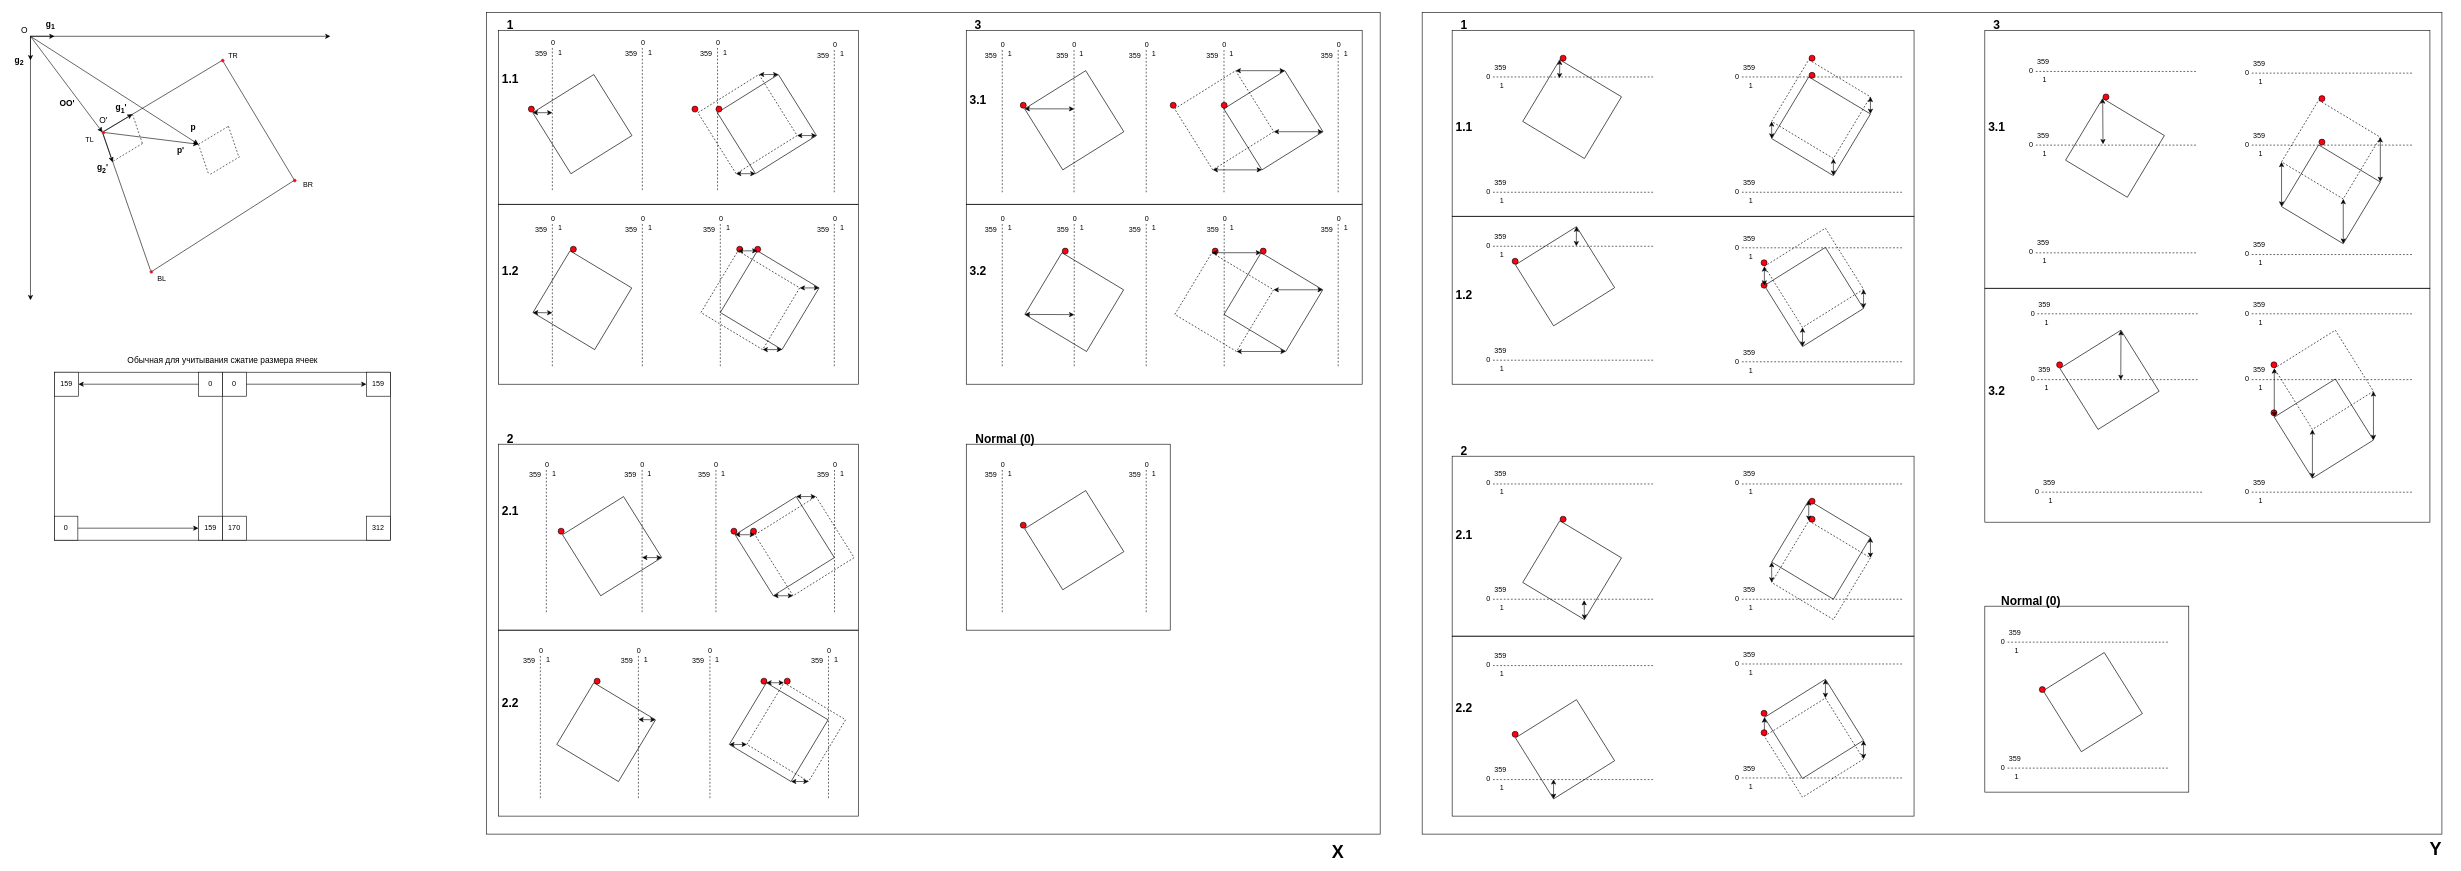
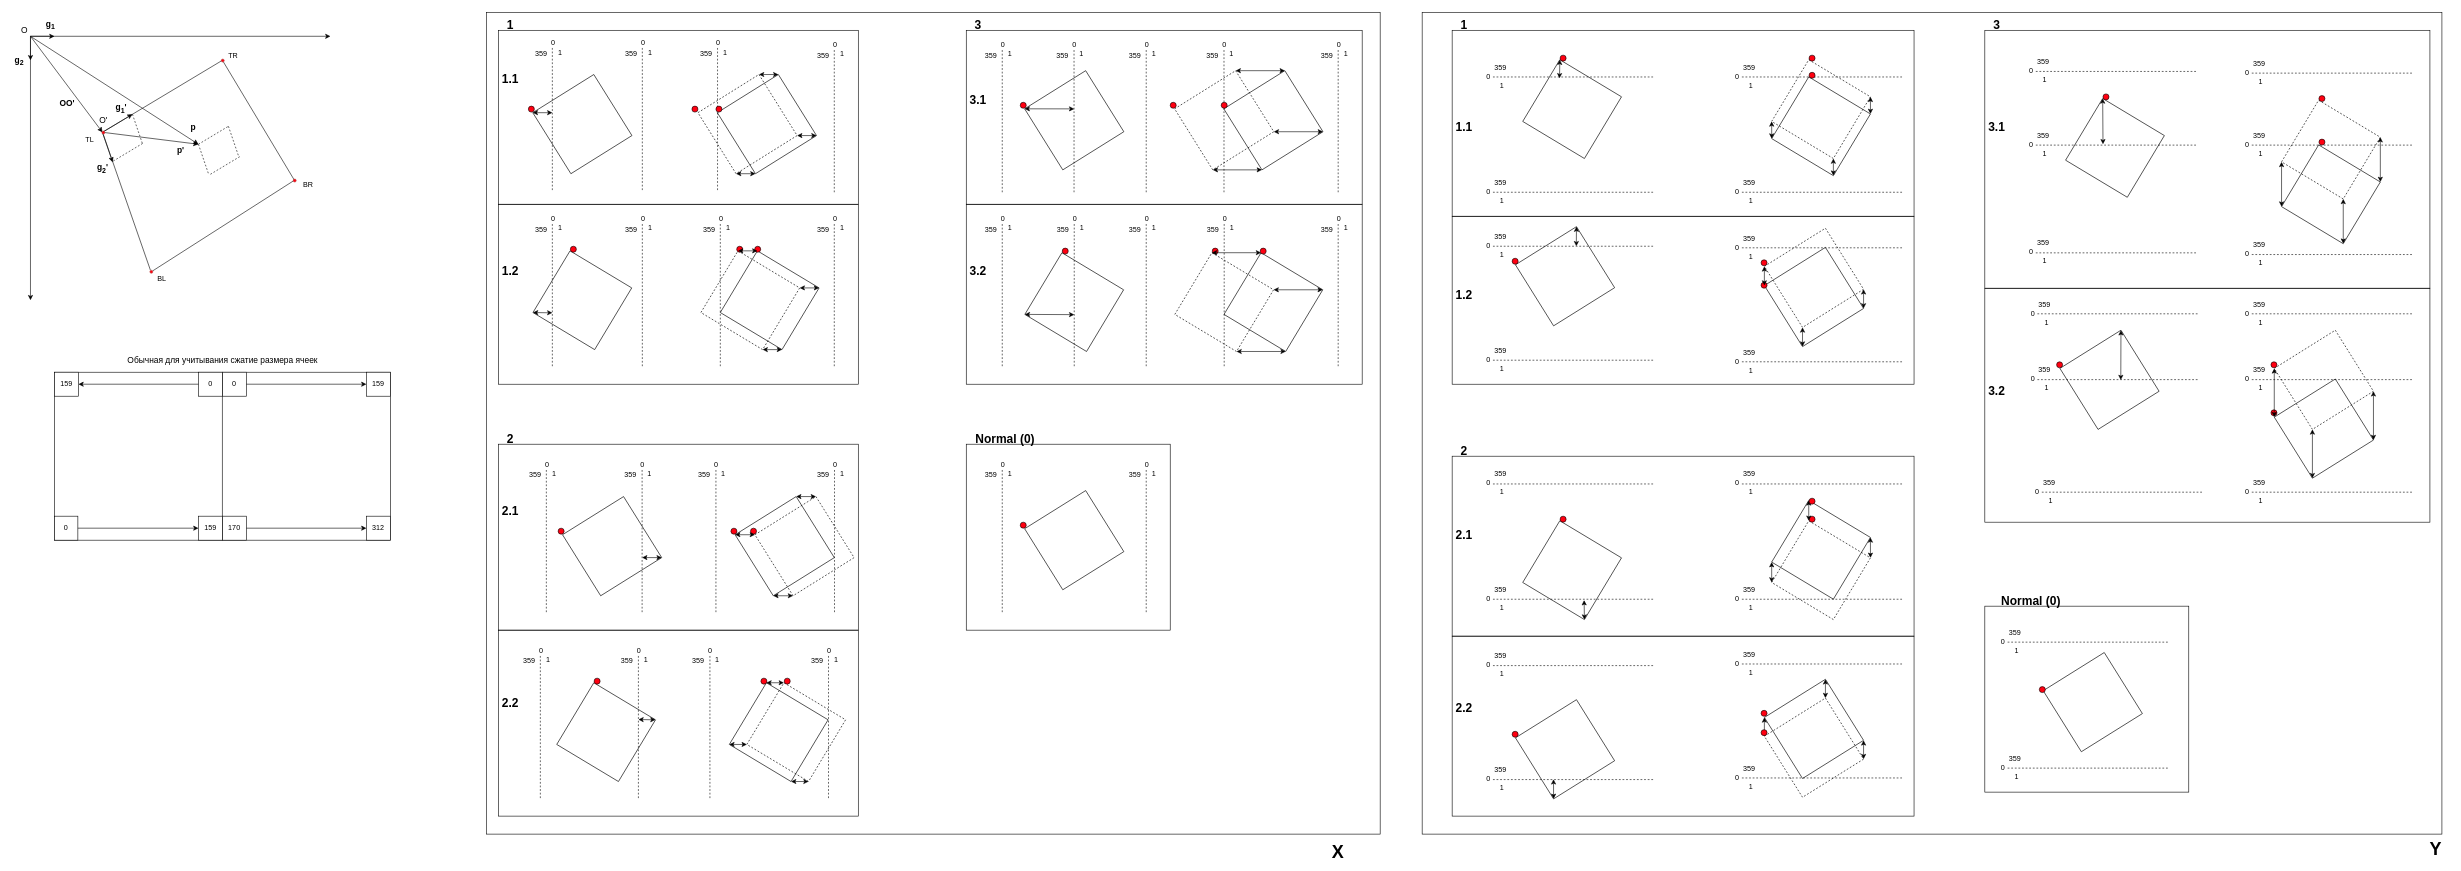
edge "170" -> "312": added
